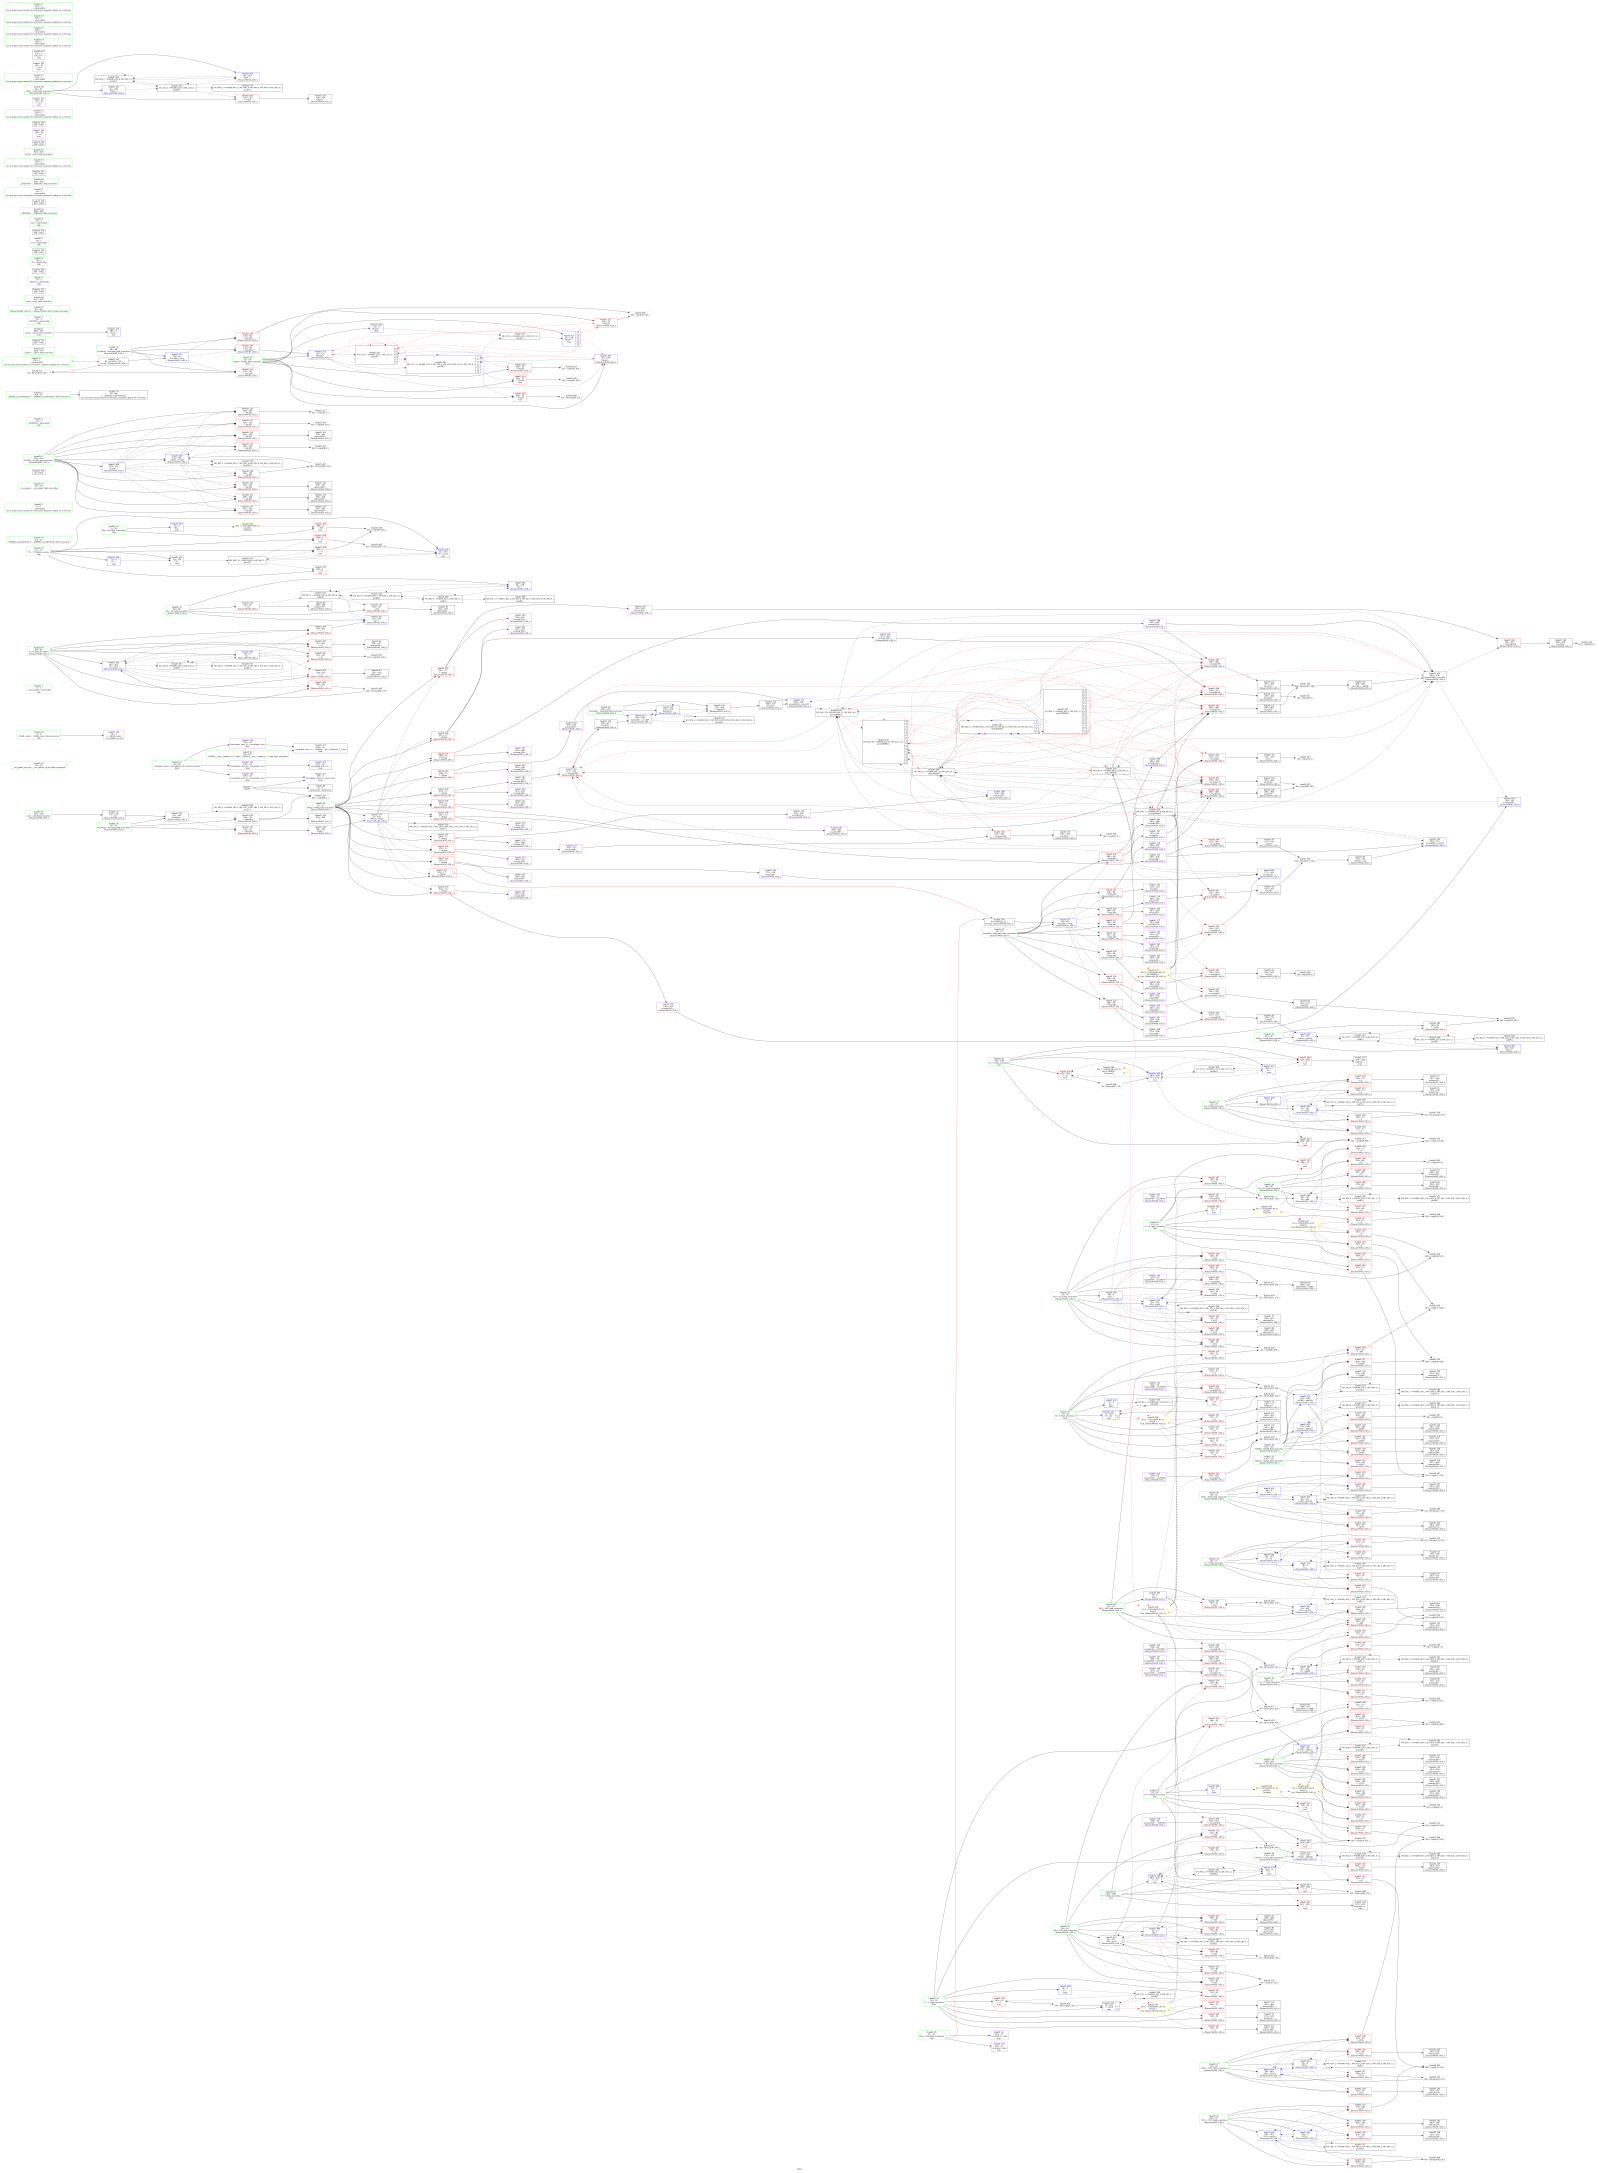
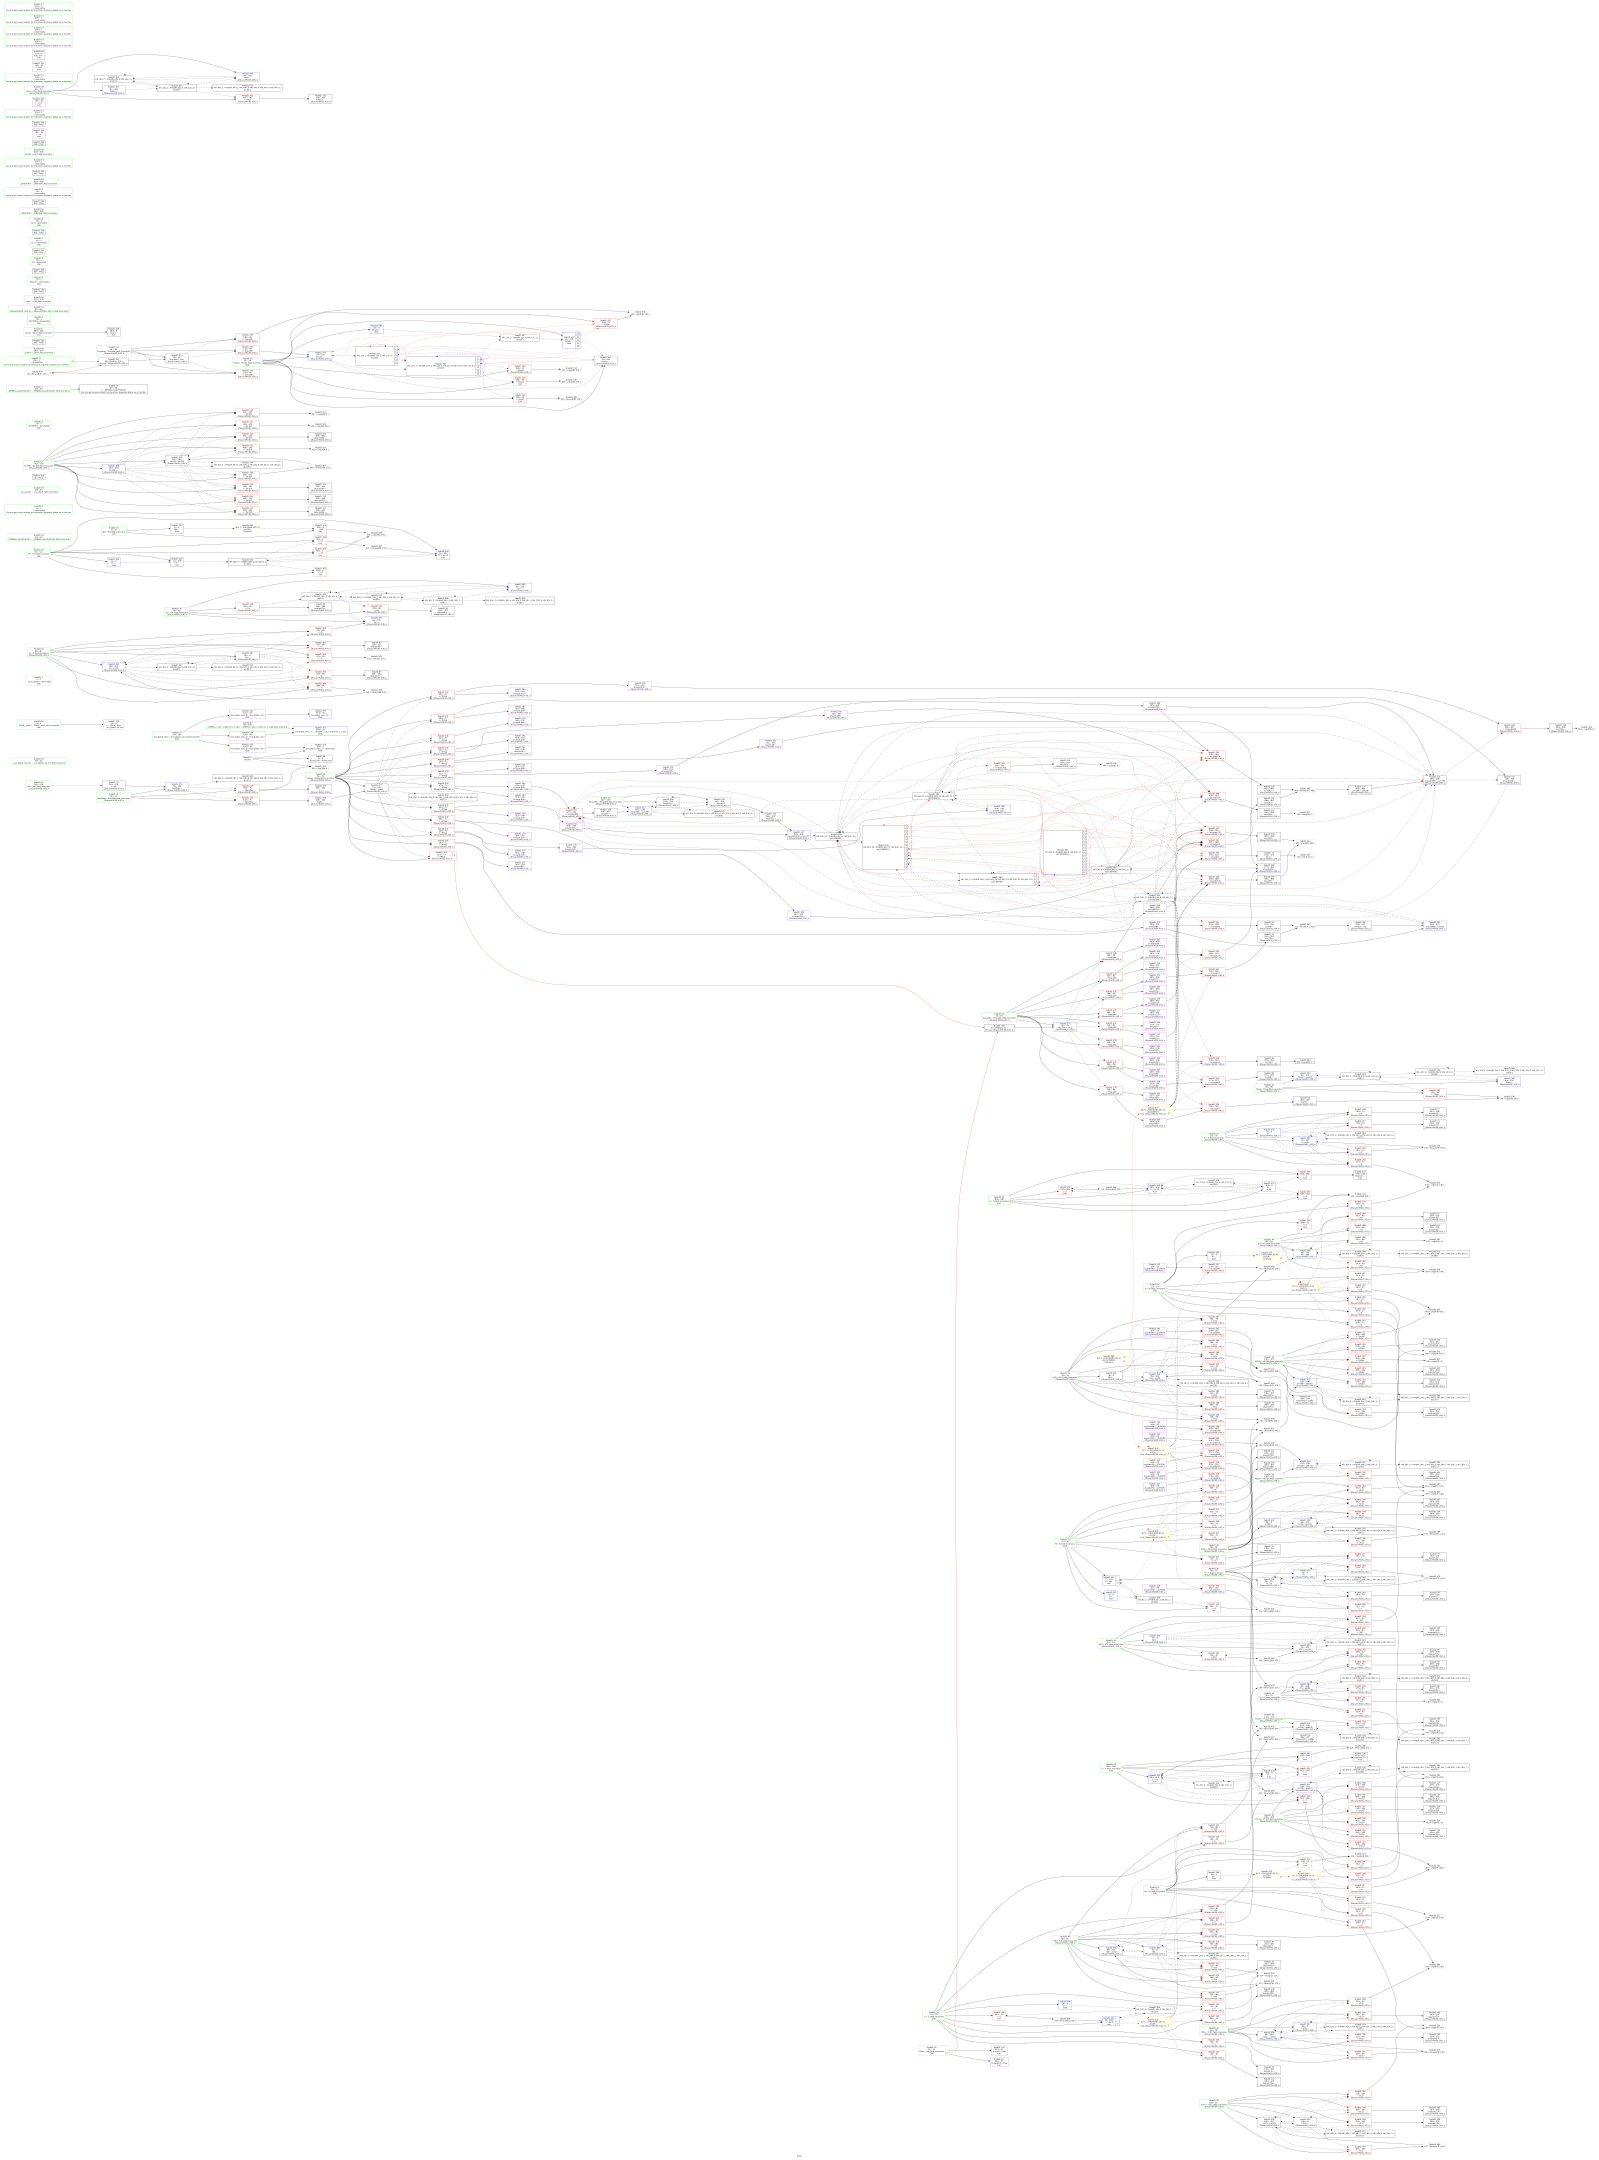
node "NodeID: 174": removed
edge "NodeID: 223" -> "NodeID: 477": now "NodeID: 276" -> "NodeID: 477"
